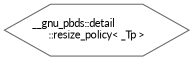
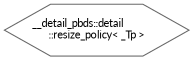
node "__gnu_pbds::detail ::resize_policy< _Tp >": label "__gnu_pbds::detail ::resize_policy< _Tp >" -> "__detail_pbds::detail ::resize_policy< _Tp >"
